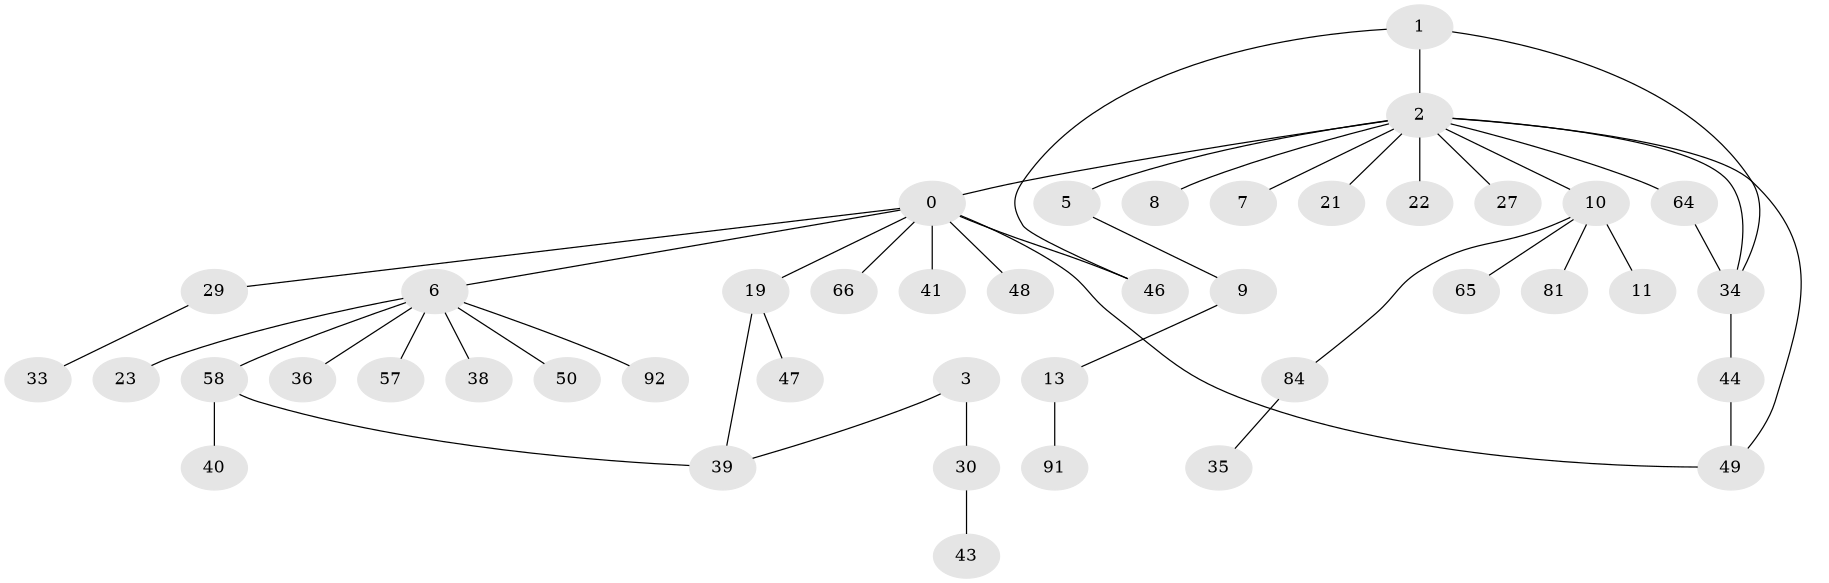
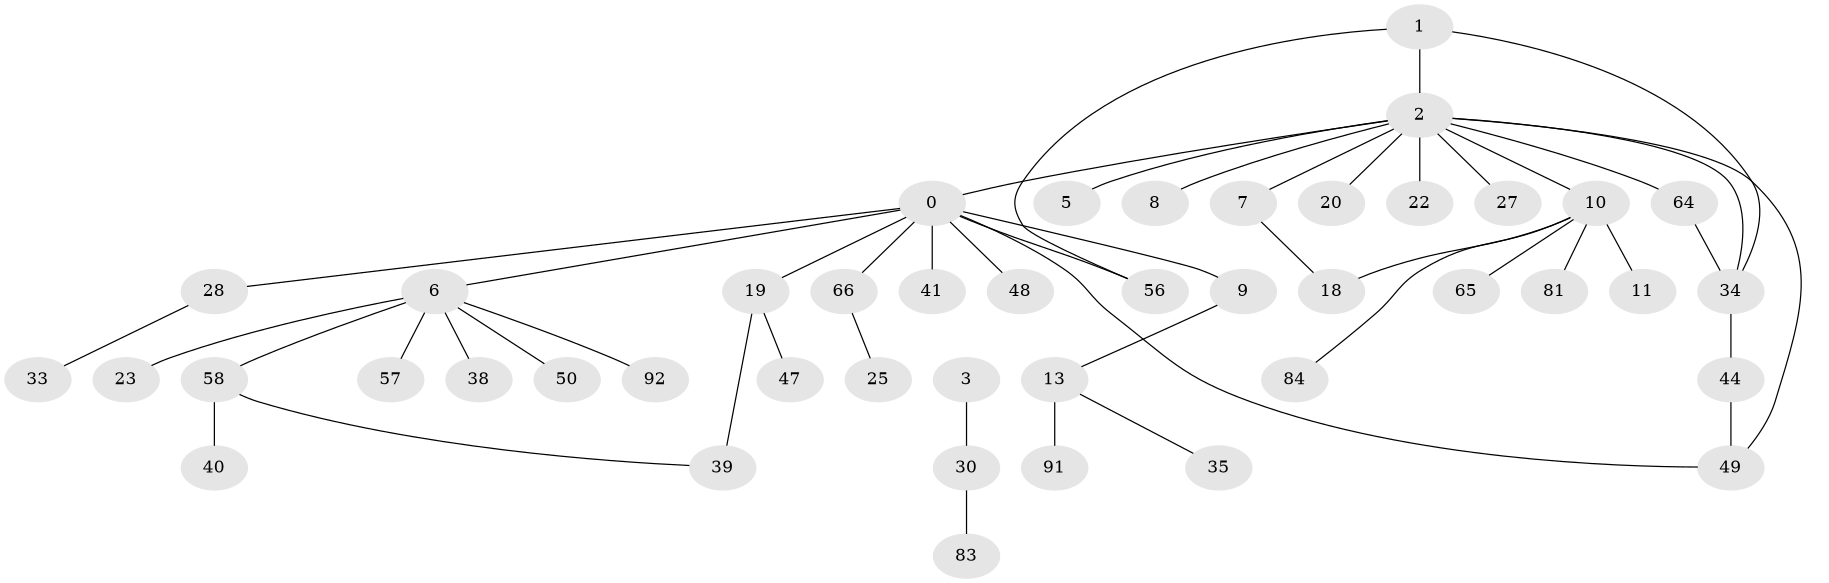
node "21": label "21" -> "20"
edge "5" -- "9": now "0" -- "9"
node "29": label "29" -> "28"
node "46": label "46" -> "56"
node "18": added
node "36": removed
node "25": added
edge "84" -- "35": now "13" -- "35"
edge "3" -- "39": removed
node "43": label "43" -> "83"
